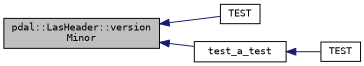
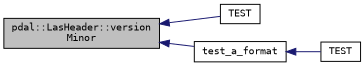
node "test_a_test": label "test_a_test" -> "test_a_format"
